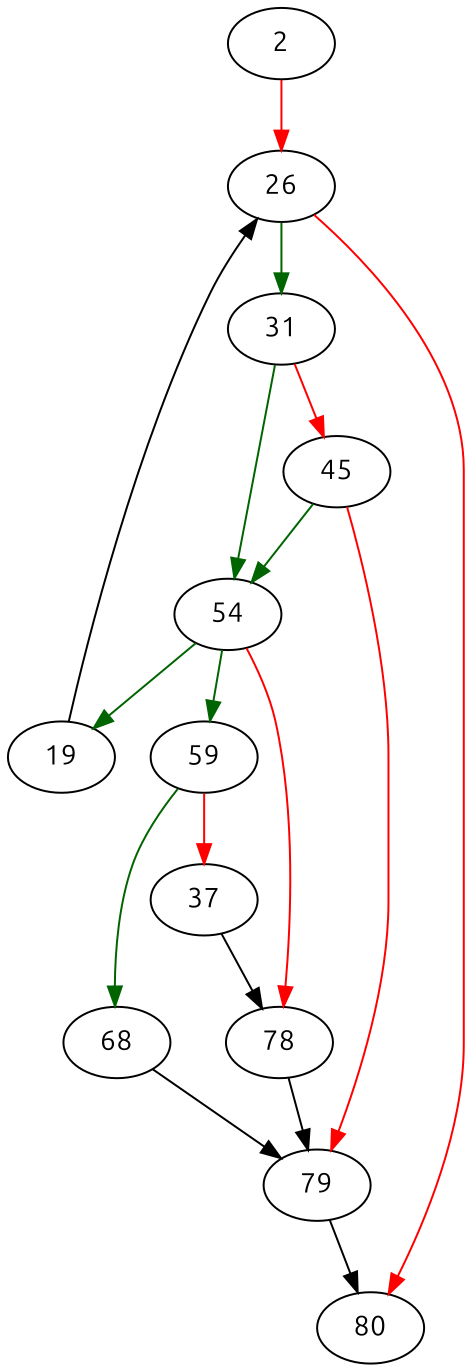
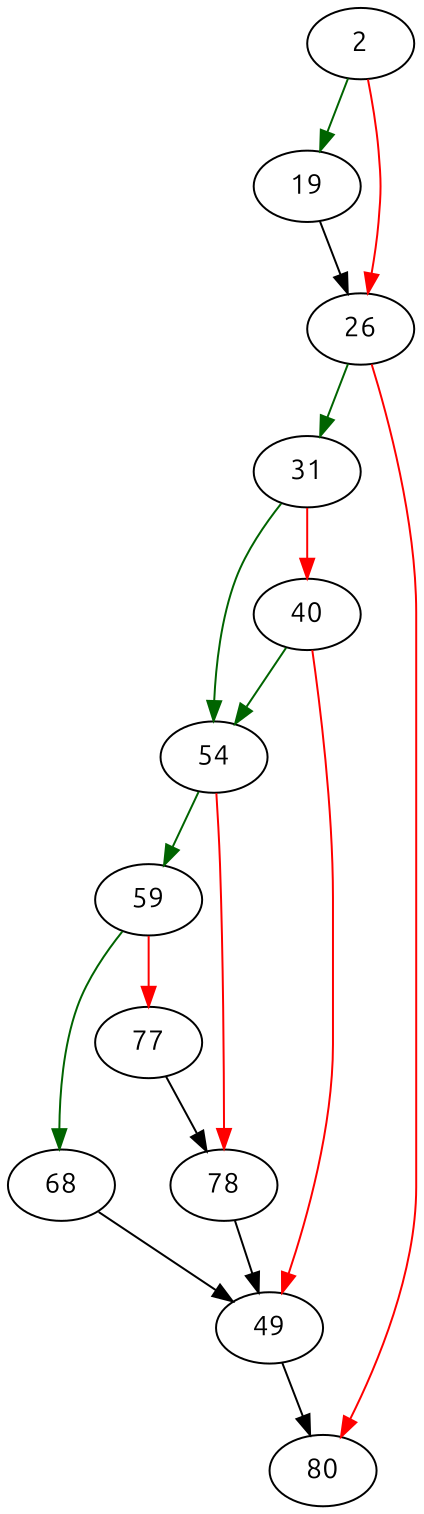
node "45": label "45" -> "40"
edge "54" -> "19": now "2" -> "19"
node "37": label "37" -> "77"
node "79": label "79" -> "49"
